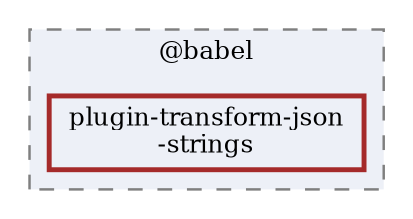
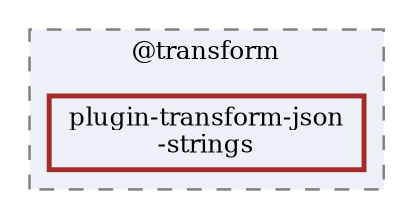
cluster "@babel": label "@babel" -> "@transform"
